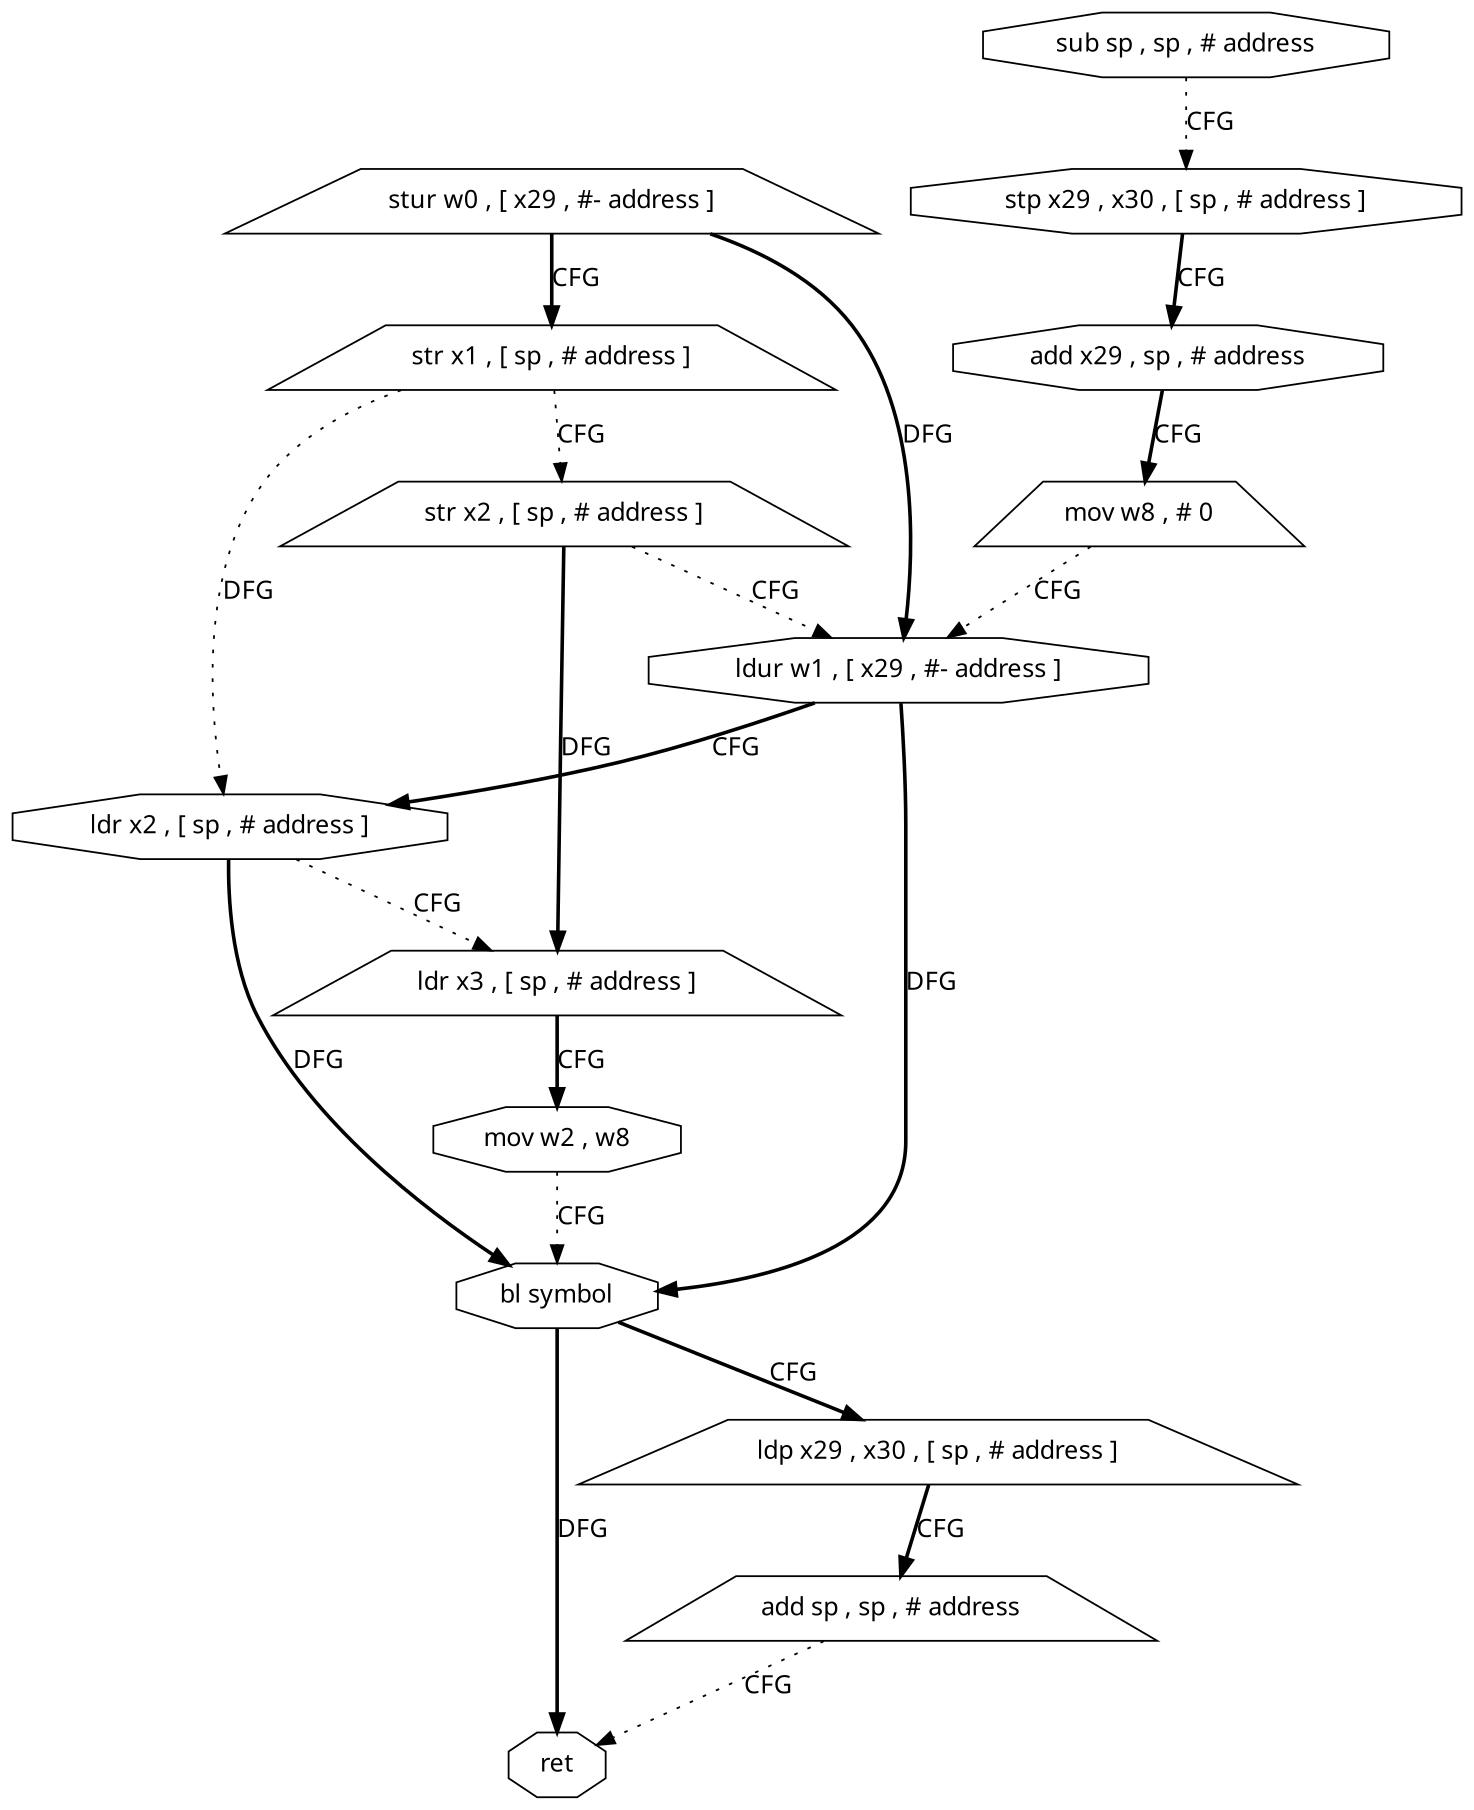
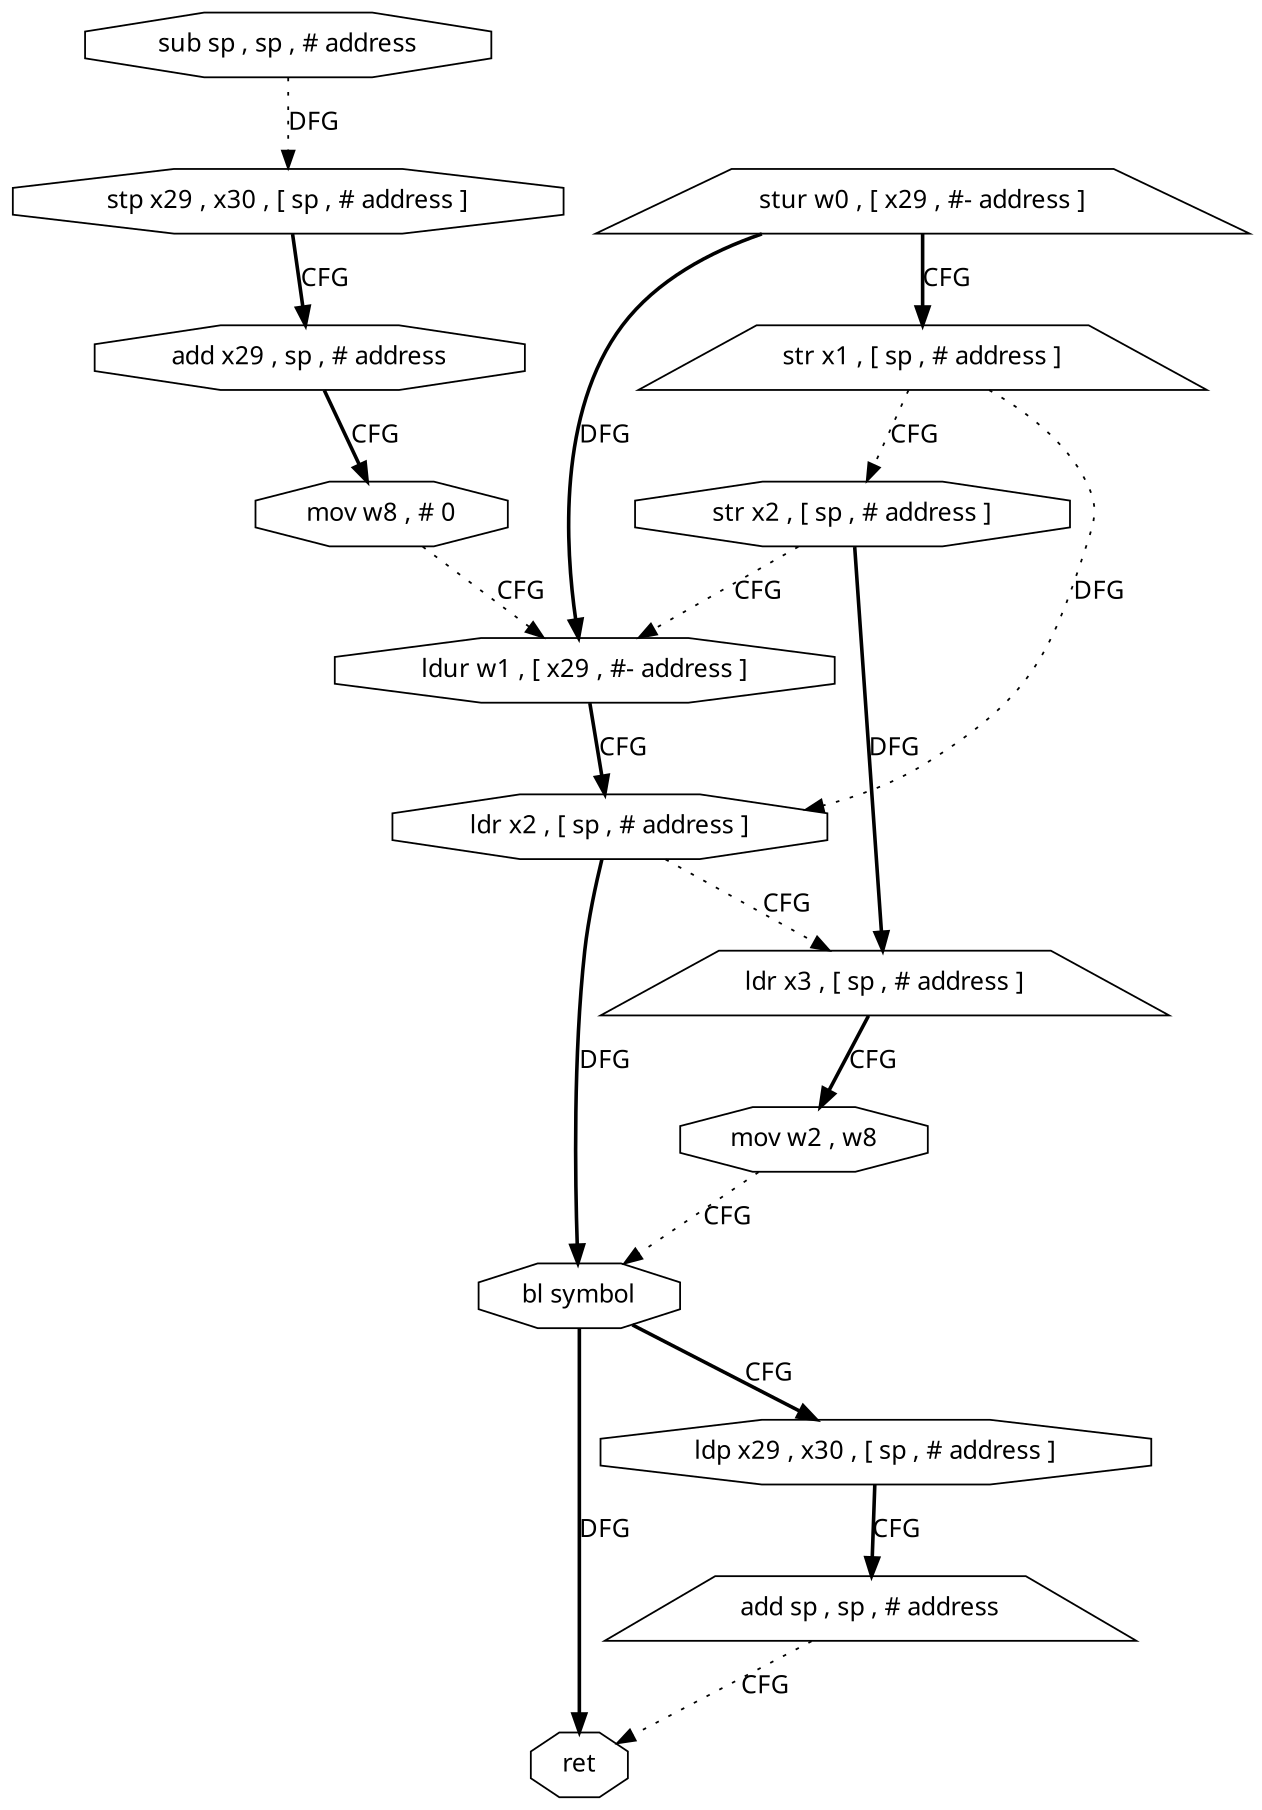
edge "sub sp , sp , # address" -> "stp x29 , x30 , [ sp , # address ]": label "CFG" -> "DFG"
node "str x2 , [ sp , # address ]": shape trapezium -> octagon
node "mov w8 , # 0": shape trapezium -> octagon
edge "ldur w1 , [ x29 , #- address ]" -> "bl symbol": removed, label "DFG"
node "ldp x29 , x30 , [ sp , # address ]": shape trapezium -> octagon
